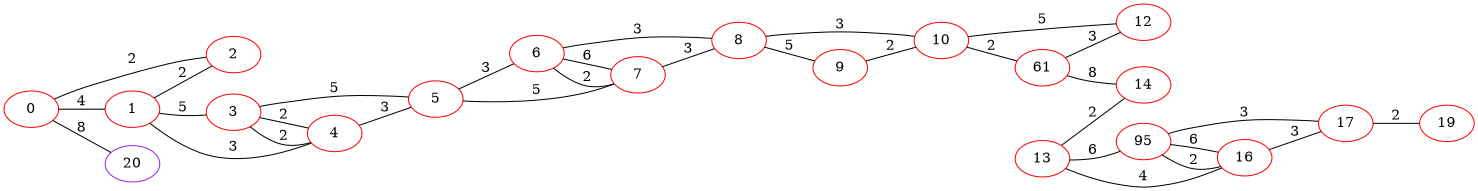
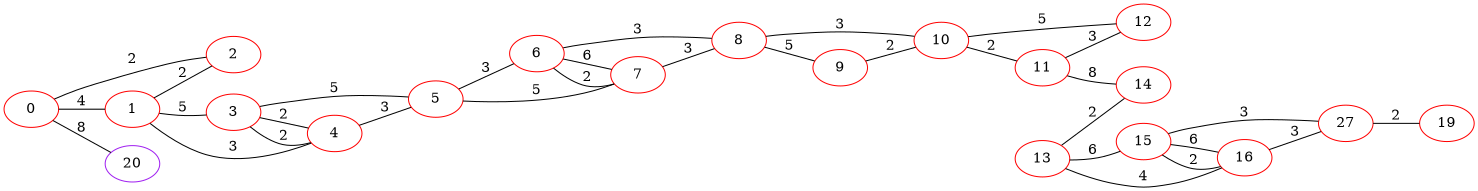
node "61": label "61" -> "11"
node "17": label "17" -> "27"
node "95": label "95" -> "15"
